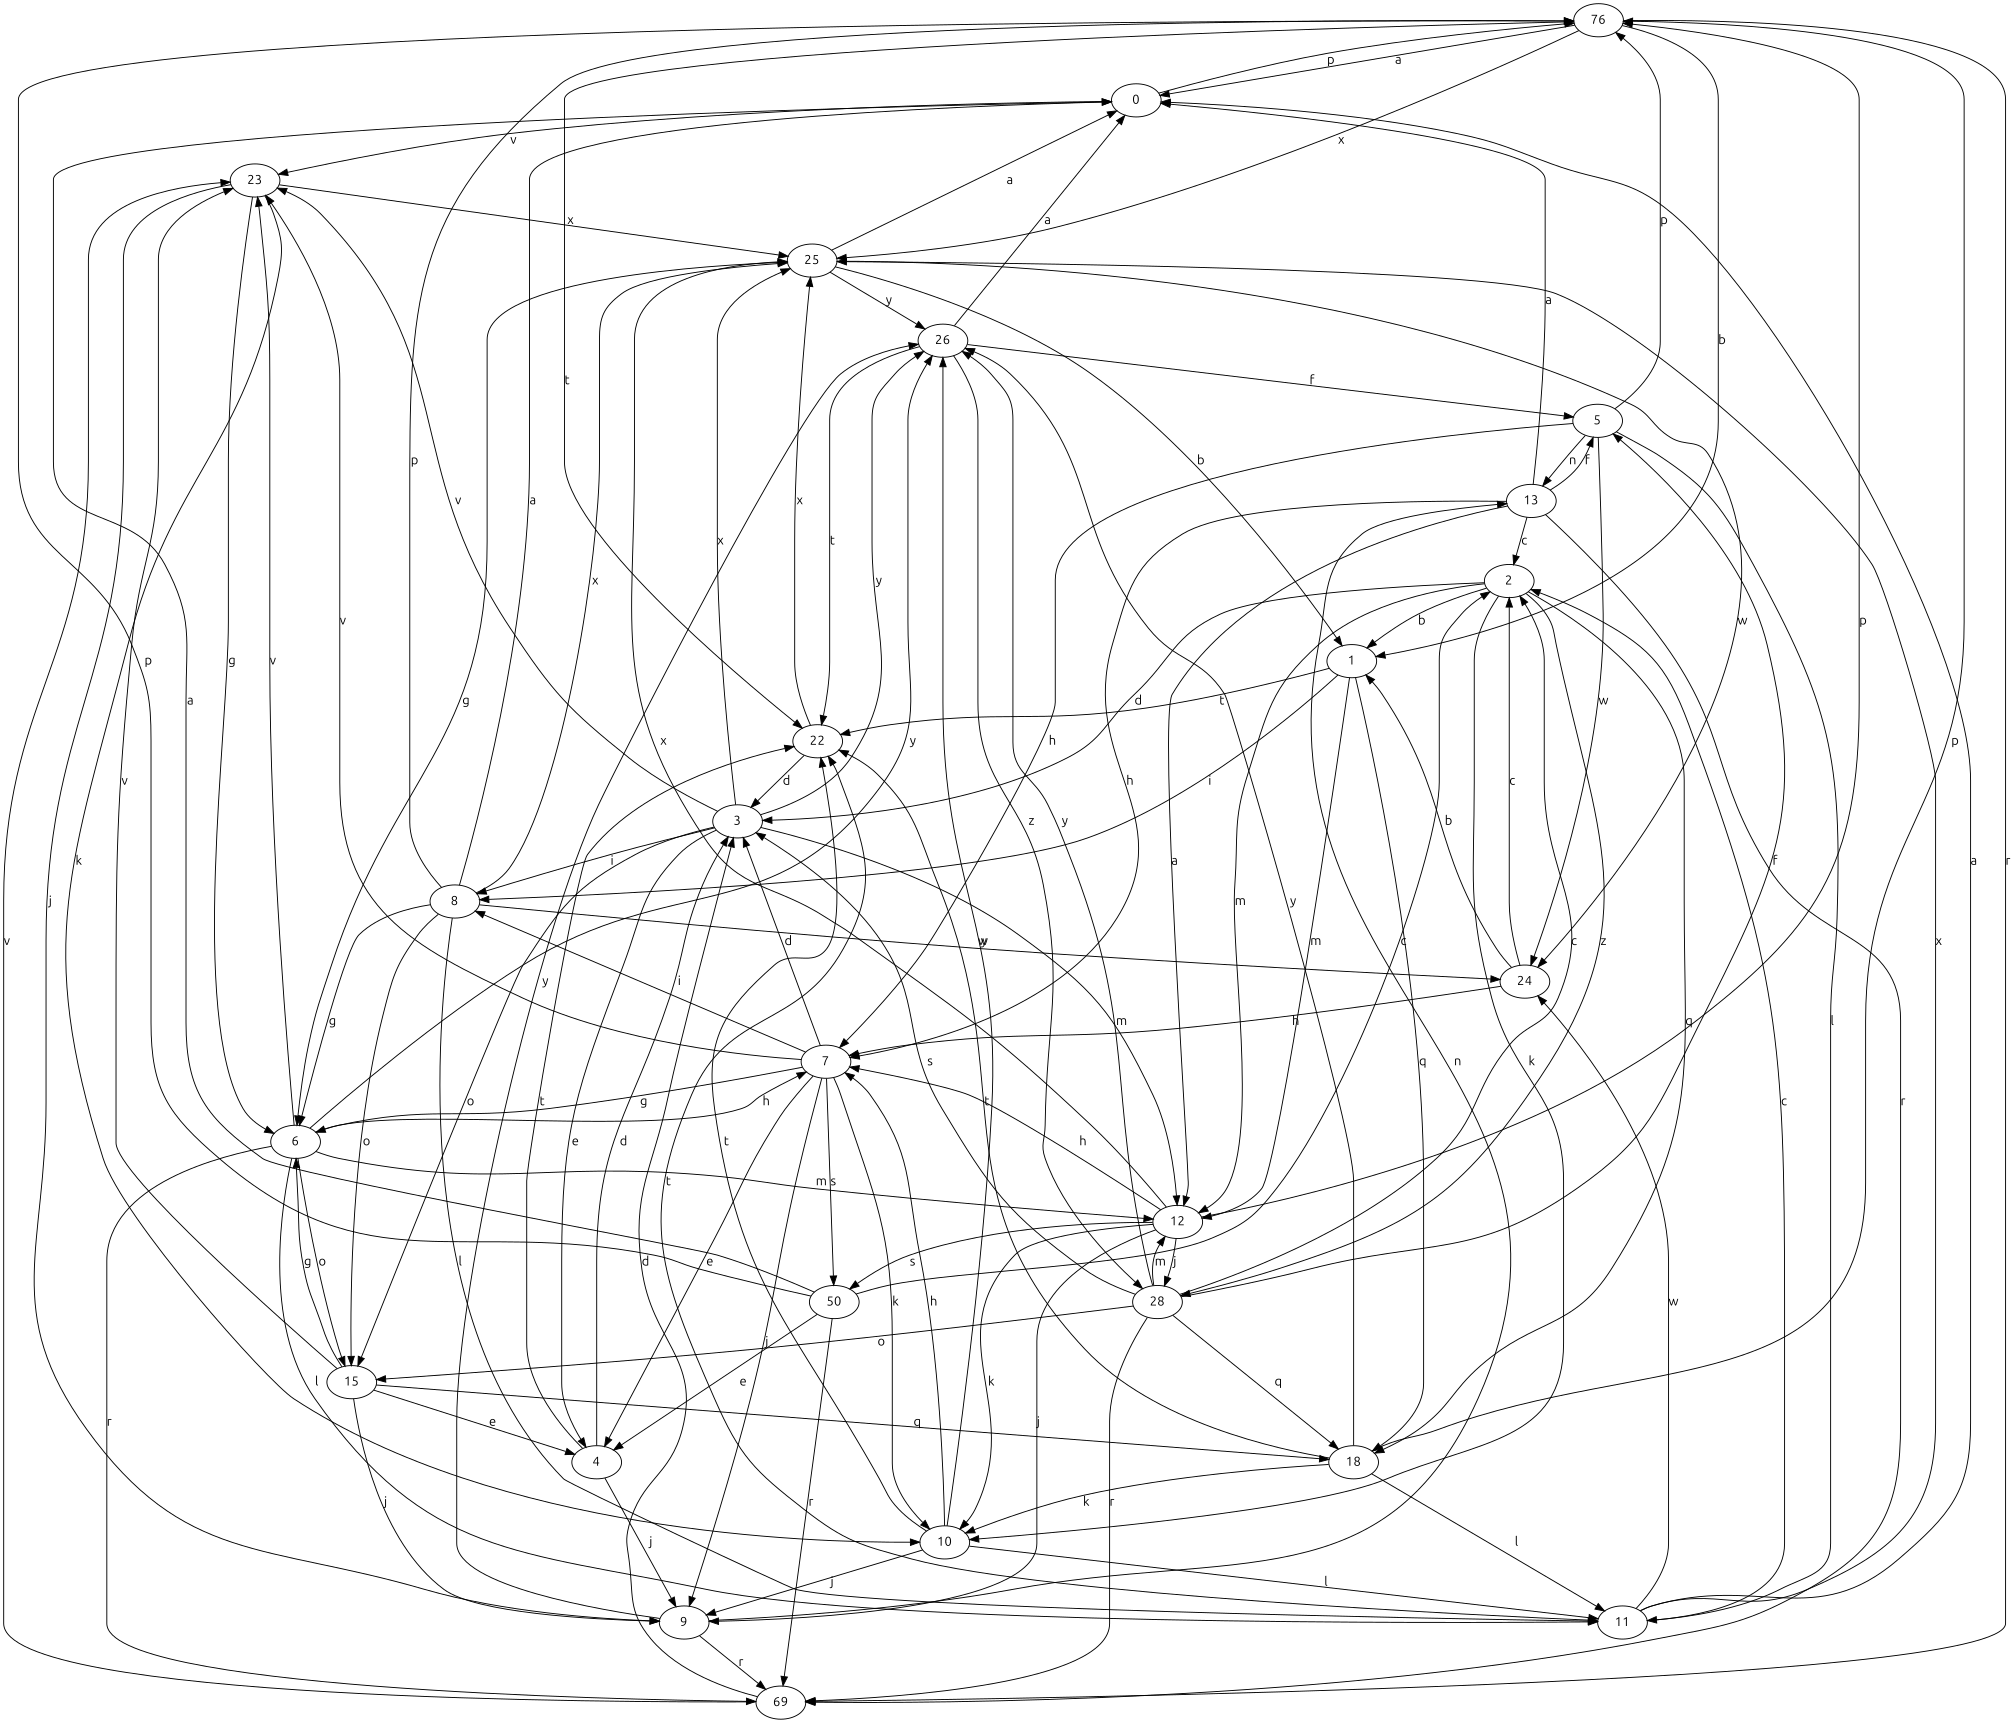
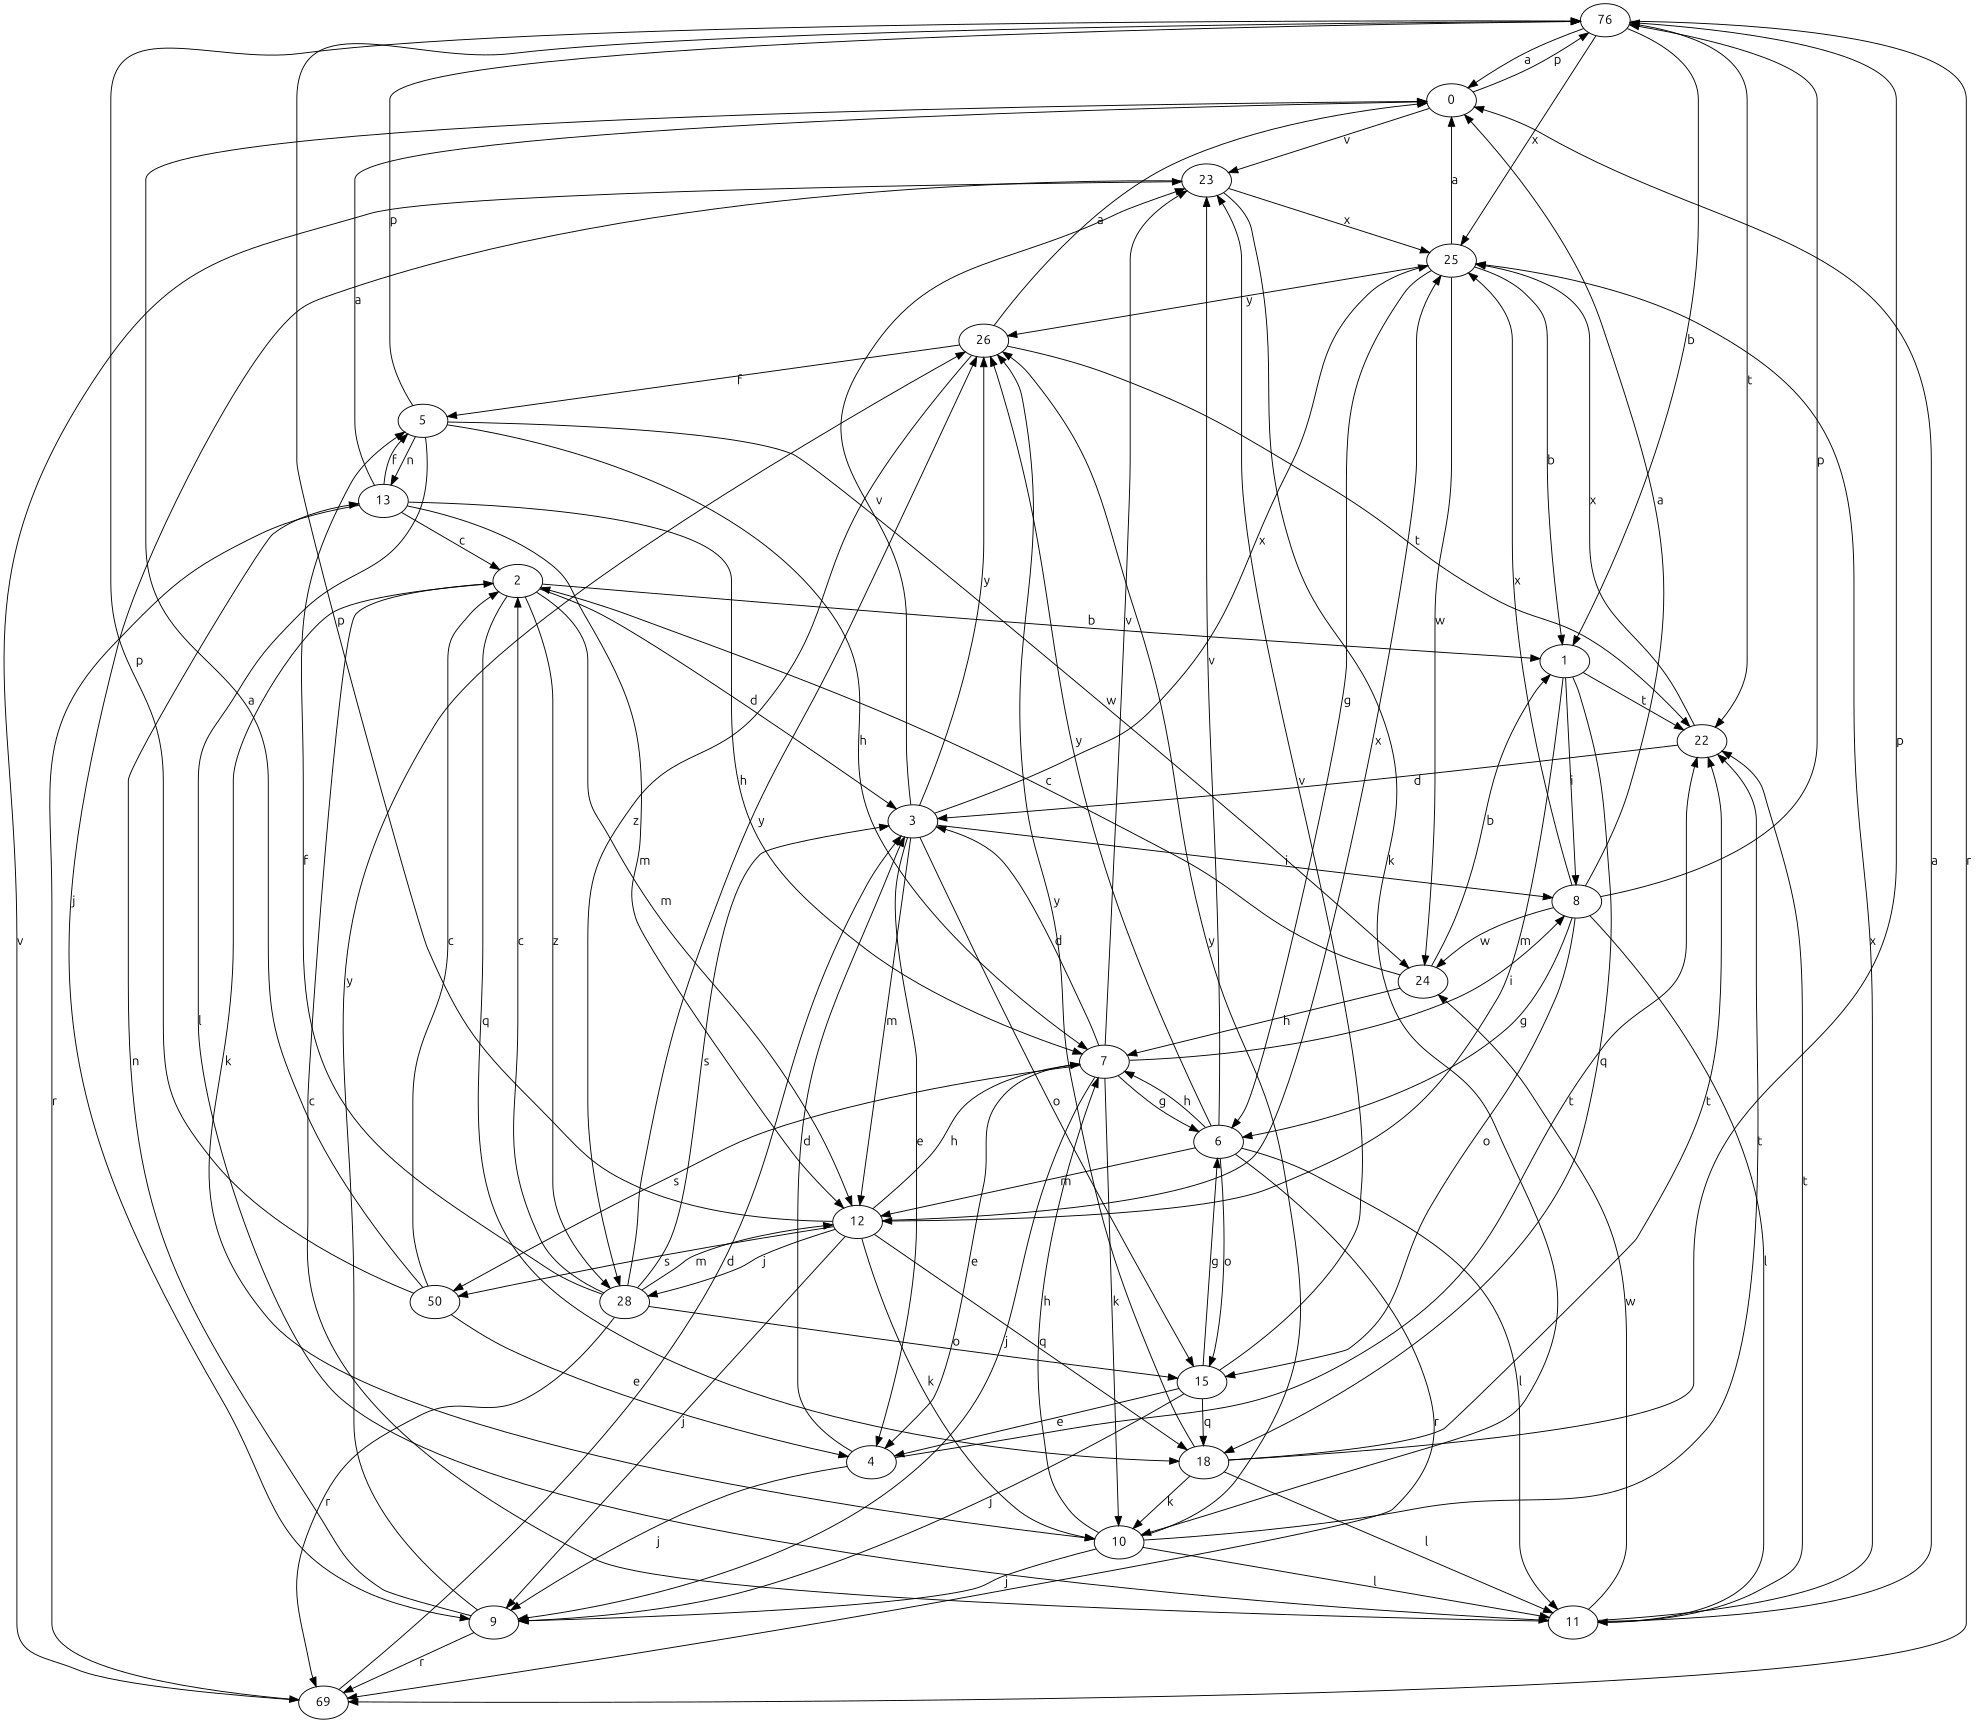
edge "23" -> "6": removed, label "g"
edge "13" -> "12": label "a" -> "m"
edge "28" -> "18": now "12" -> "18"
edge "50" -> "69": removed, label "r"
